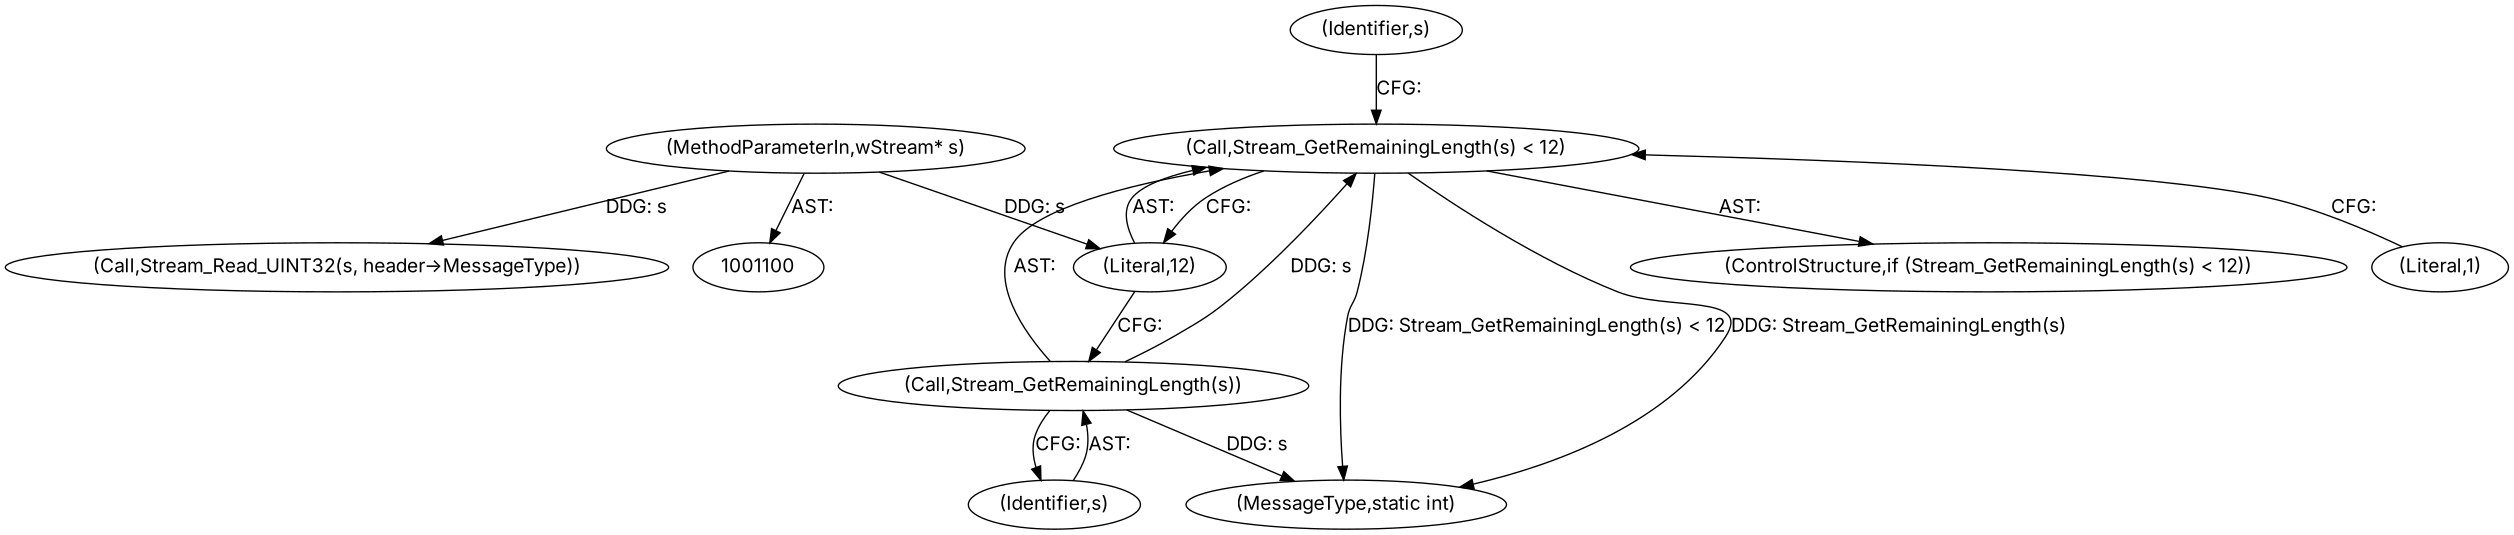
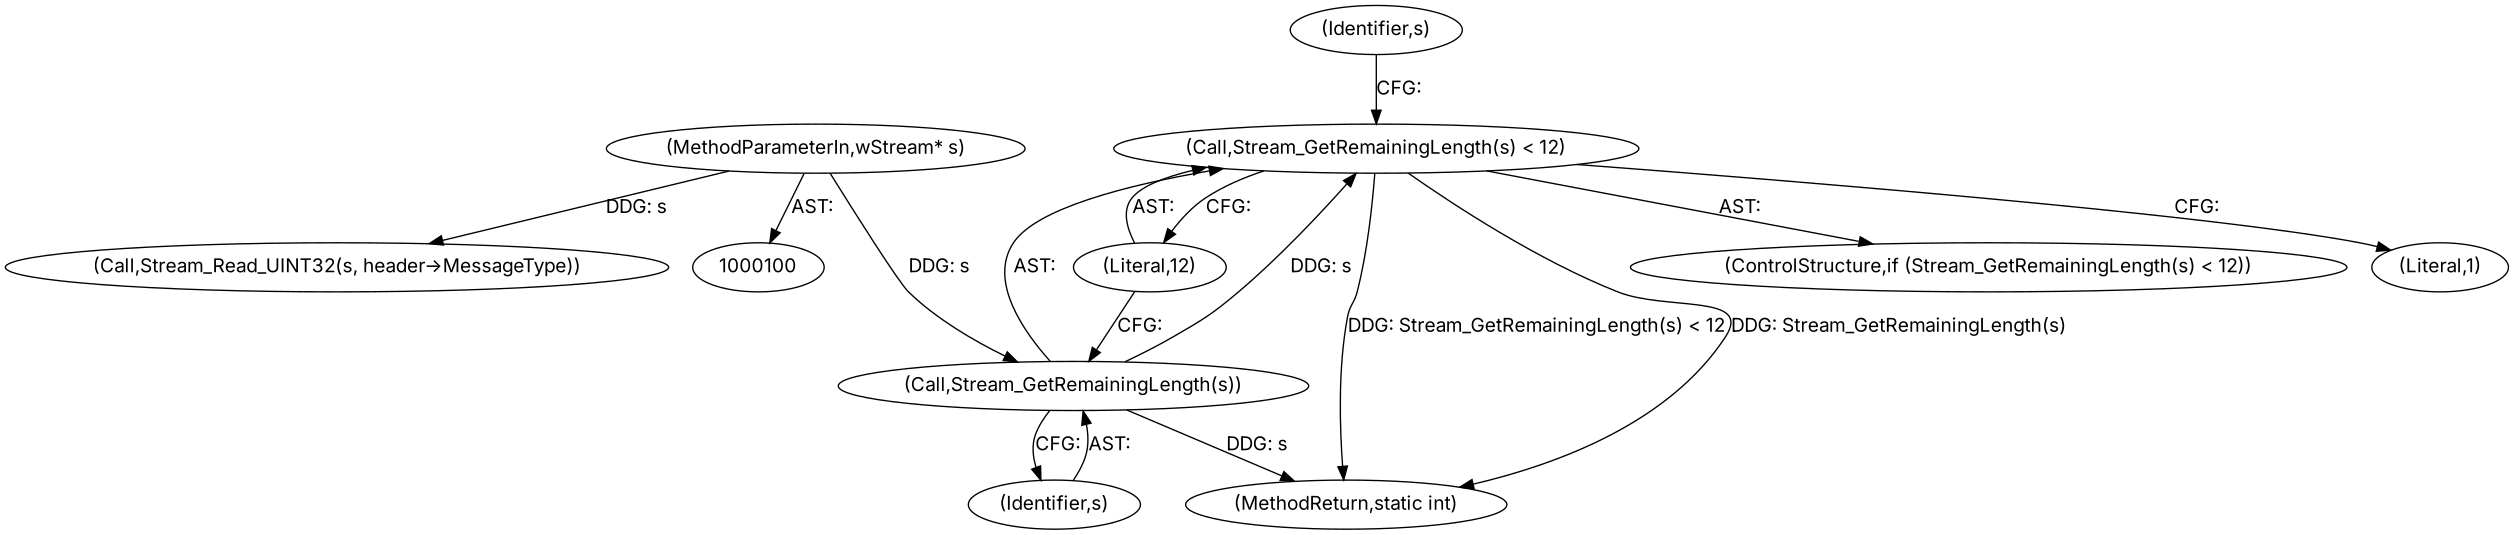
edge "(Literal,1)" -> "(Call,Stream_GetRemainingLength(s) < 12)": reversed
edge "(MethodParameterIn,wStream* s)" -> "(Literal,12)": now "(MethodParameterIn,wStream* s)" -> "(Call,Stream_GetRemainingLength(s))"
node "1001100": label "1001100" -> "1000100"
node "(MessageType,static int)": label "(MessageType,static int)" -> "(MethodReturn,static int)"
